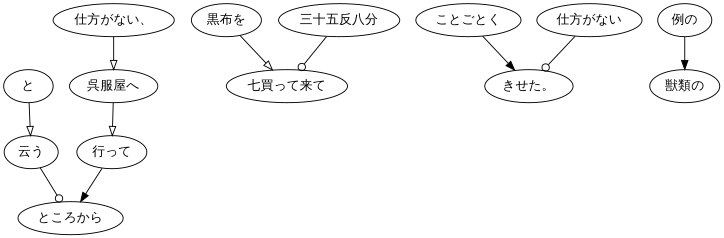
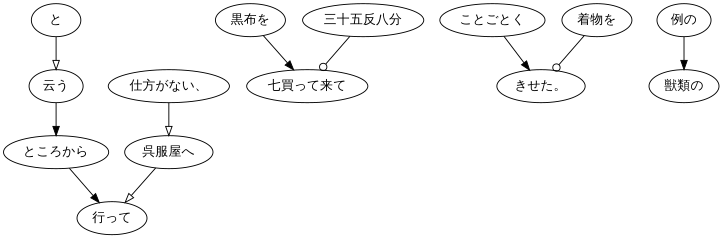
node "仕方がない": label "仕方がない" -> "着物を"
edge "黒布を" -> "七買って来て": arrowhead onormal -> normal
edge "行って" -> "ところから": reversed
edge "云う" -> "ところから": arrowhead odot -> normal
